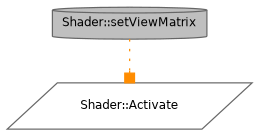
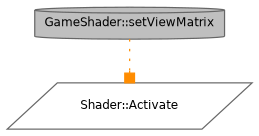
node "Shader::setViewMatrix": label "Shader::setViewMatrix" -> "GameShader::setViewMatrix"
